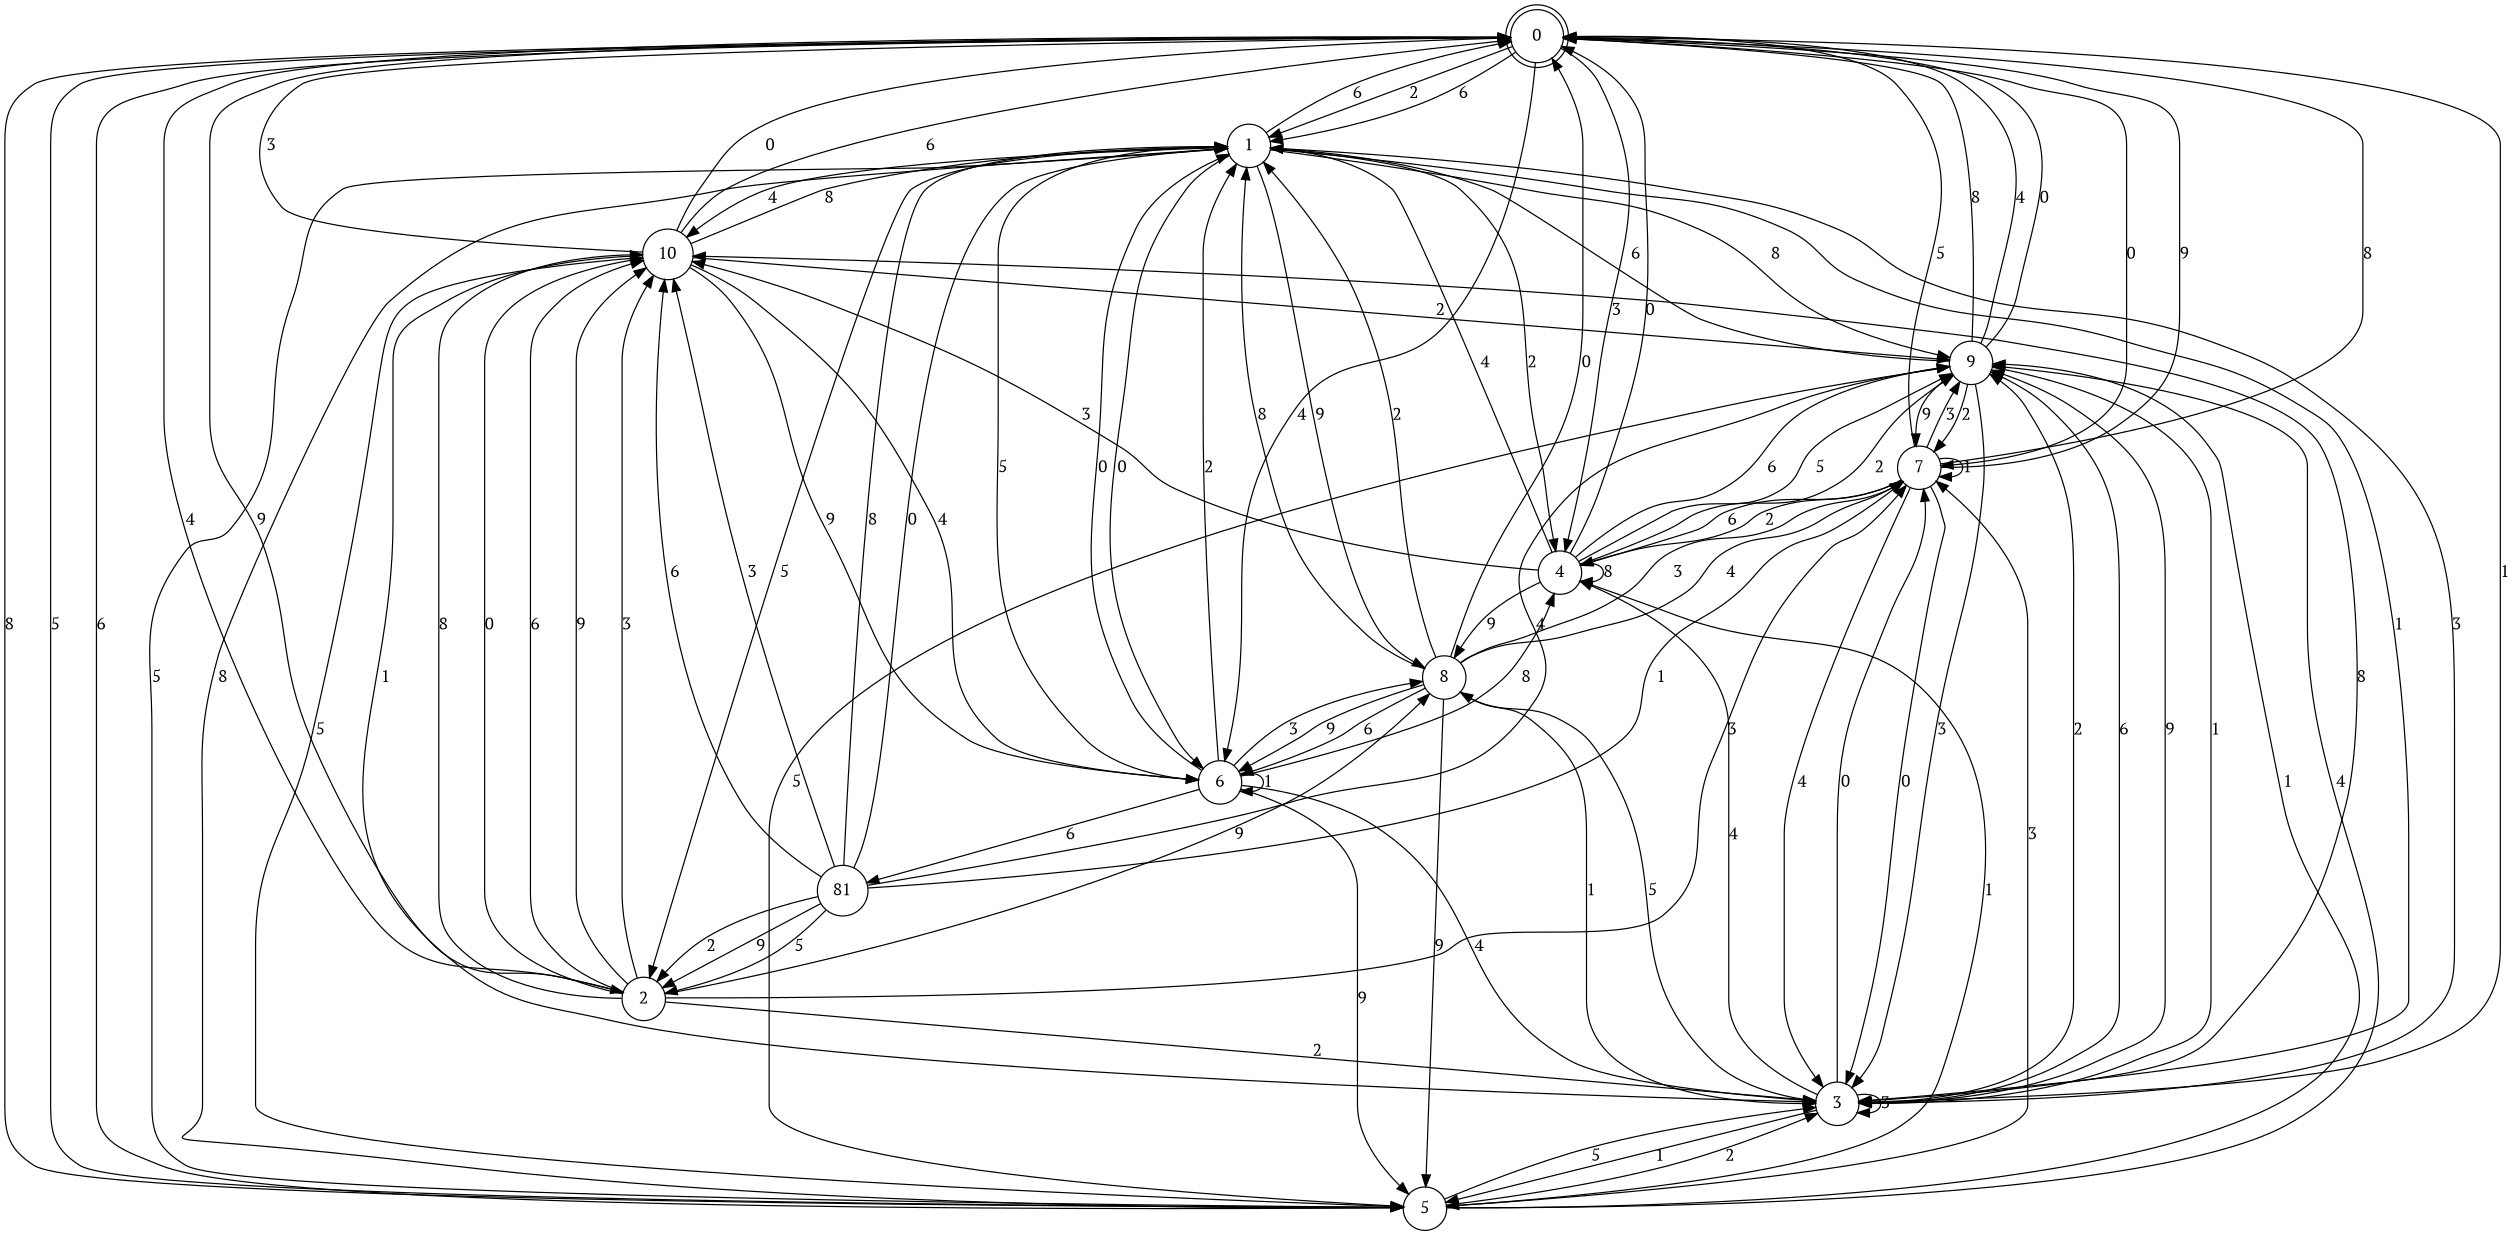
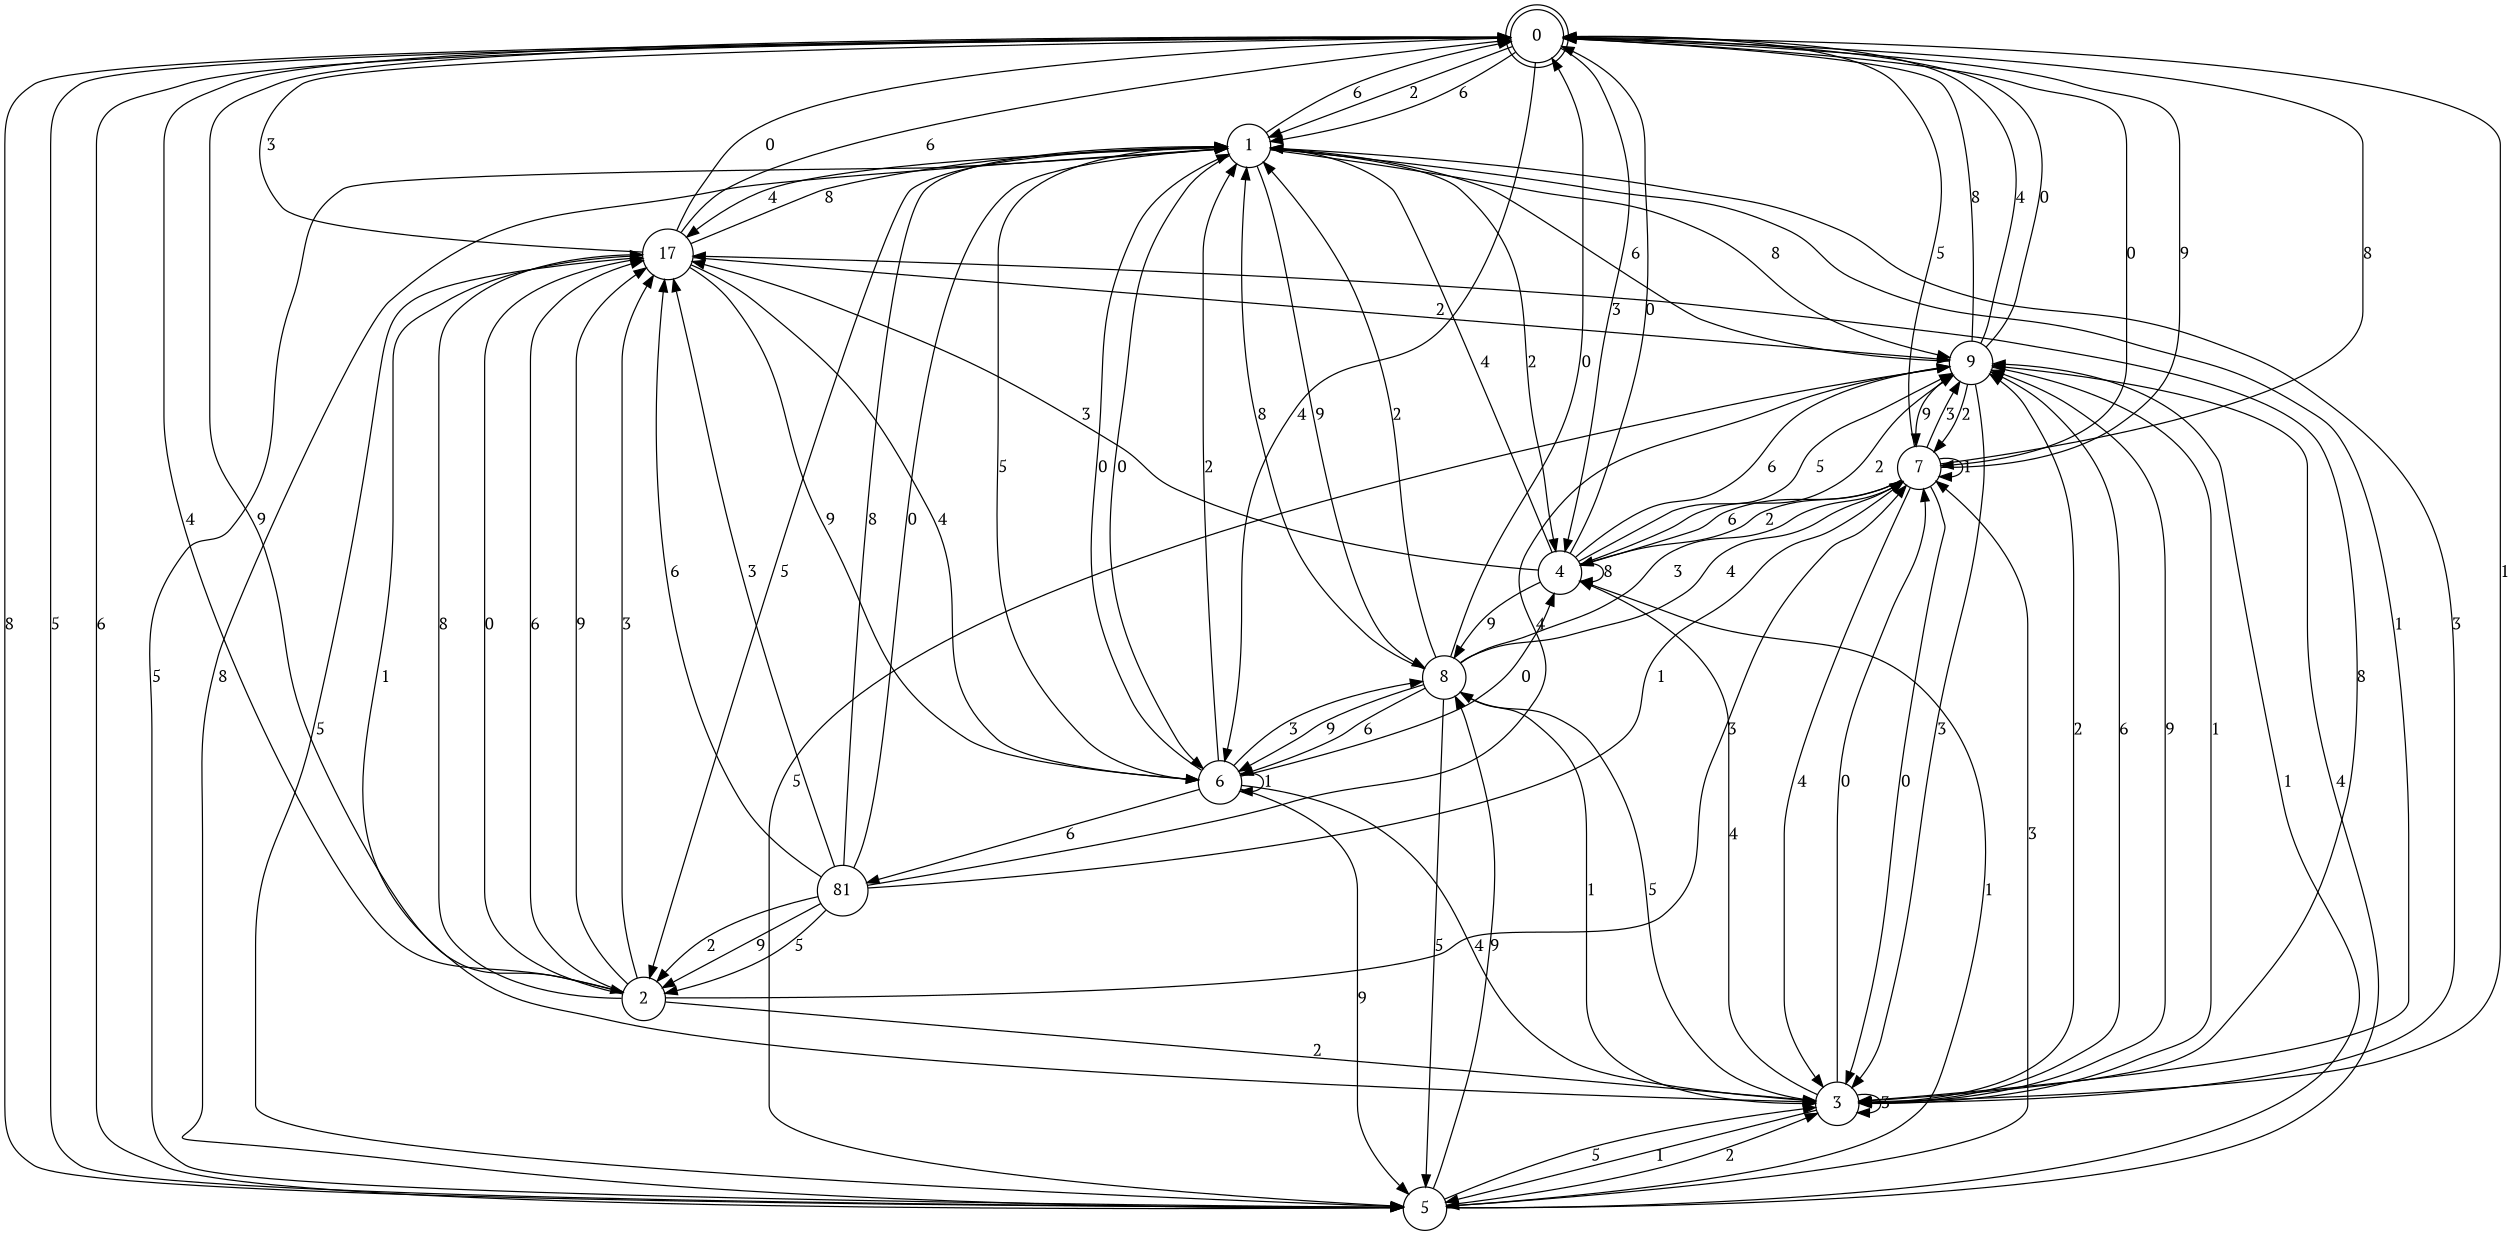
node "10": label "10" -> "17"
edge "6" -> "4": label "8" -> "0"
edge "2" -> "8": now "5" -> "8"
edge "8" -> "5": label "9" -> "5"
